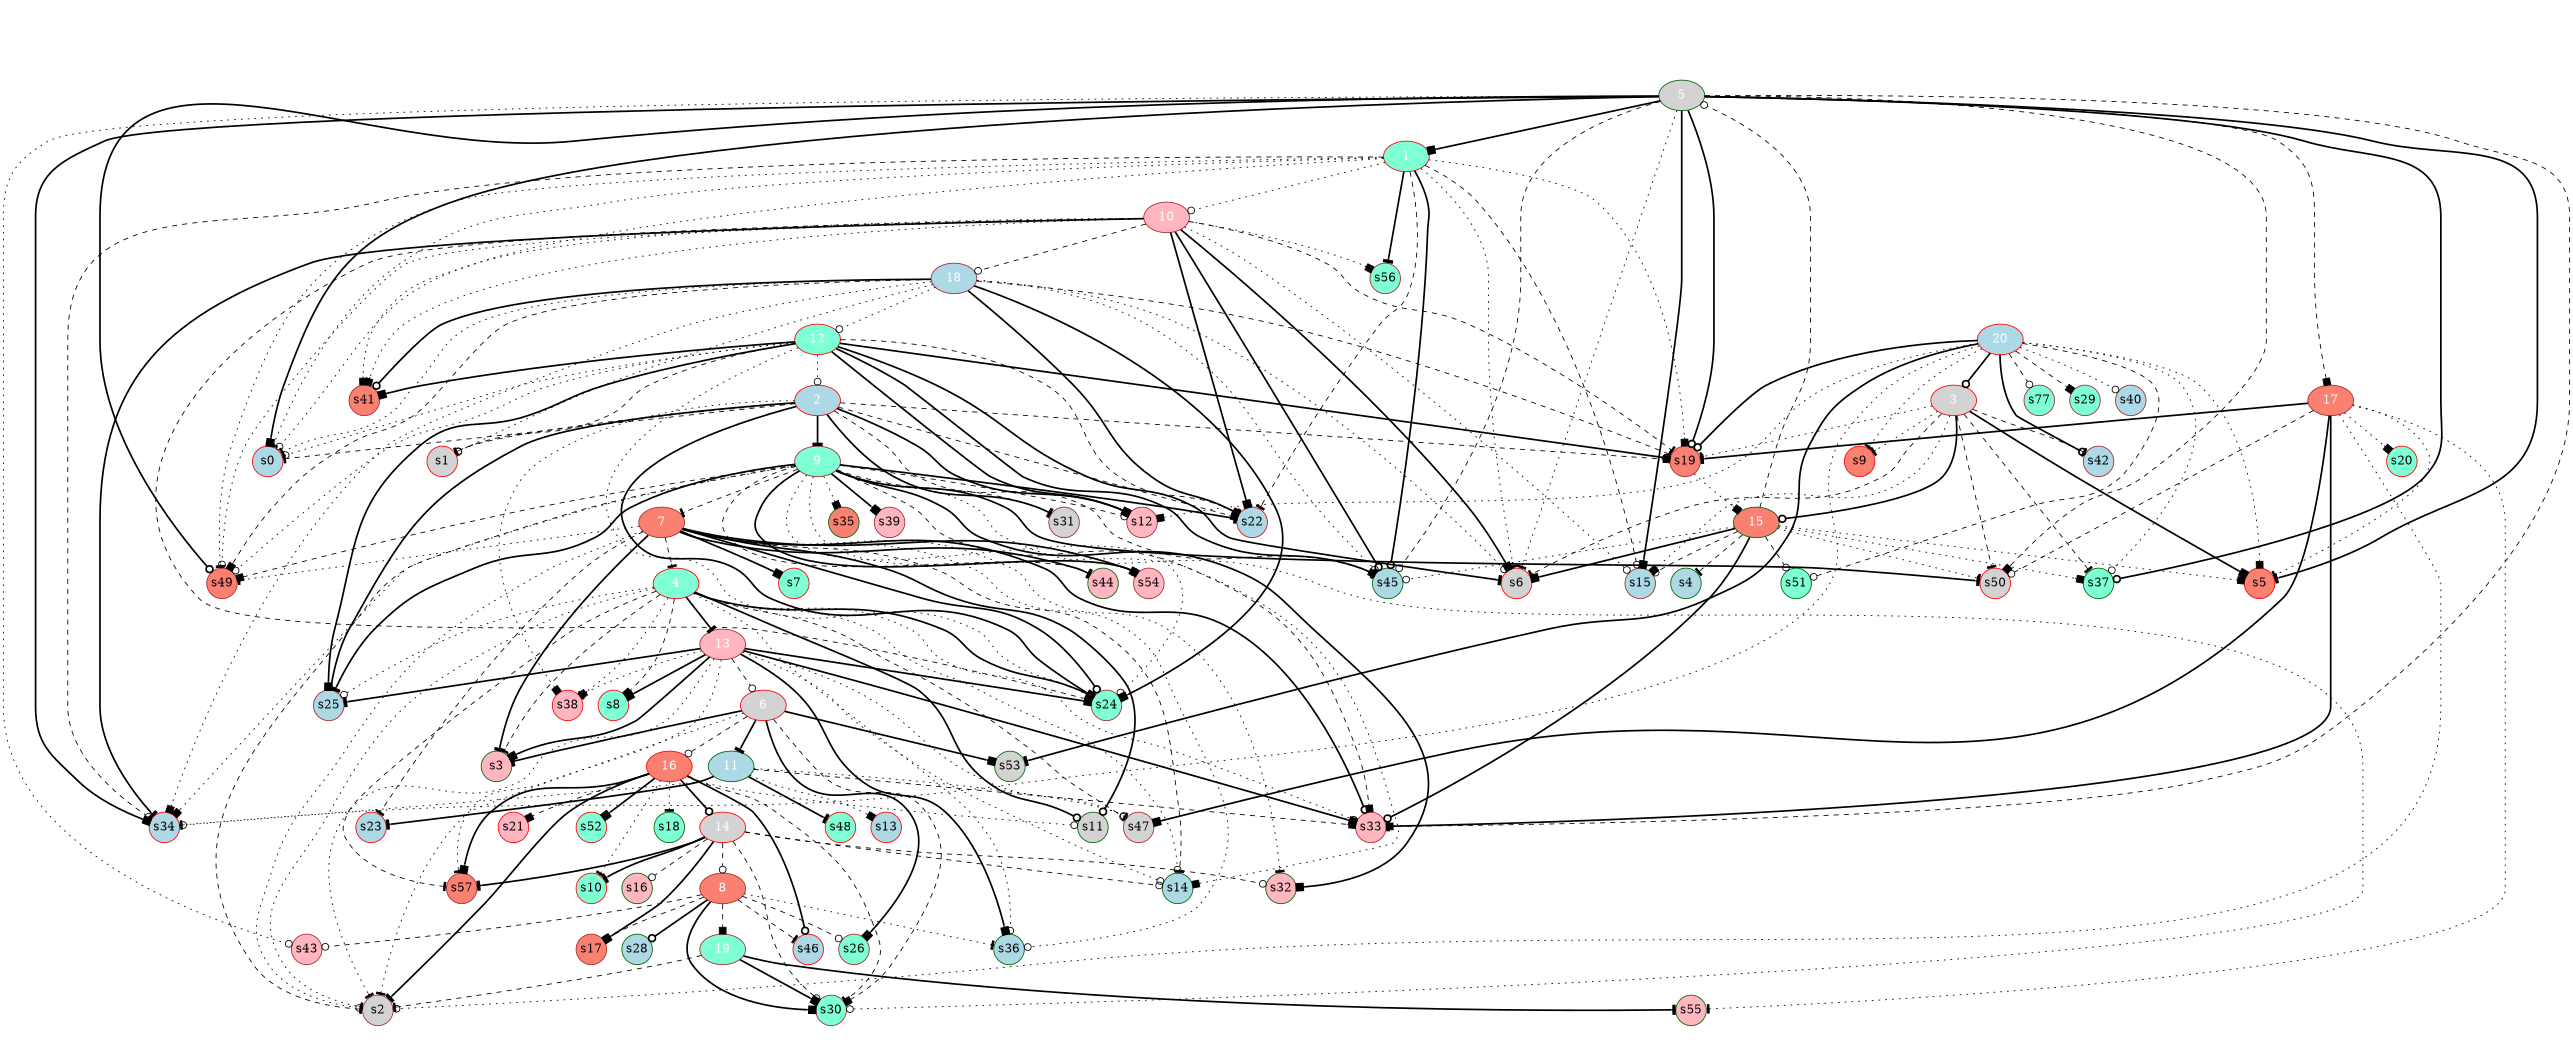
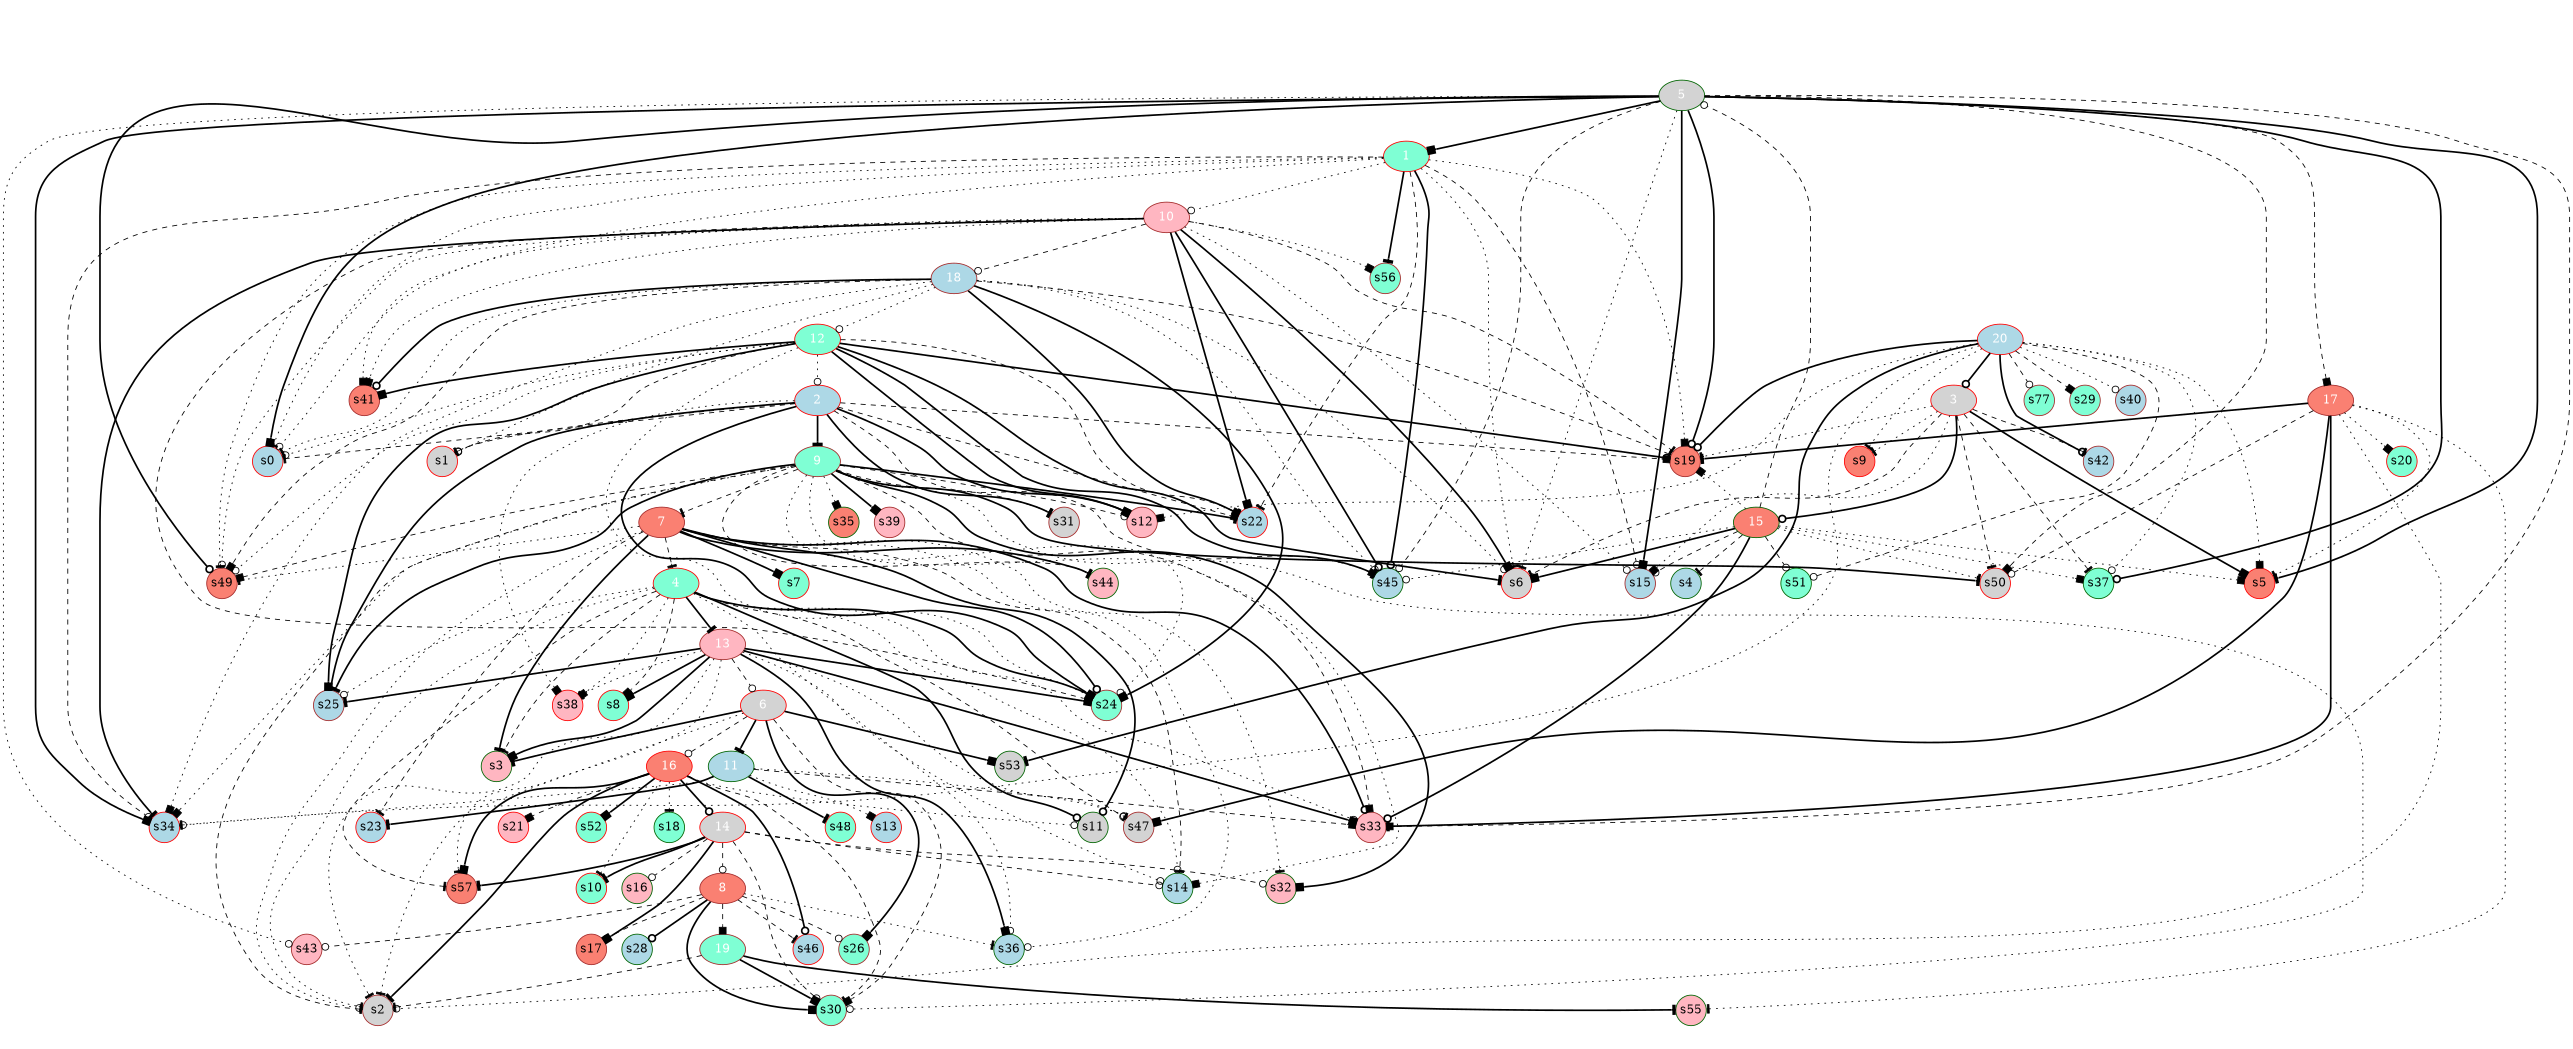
edge "s19" -> "15": reversed
node "s54": removed
